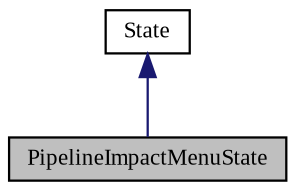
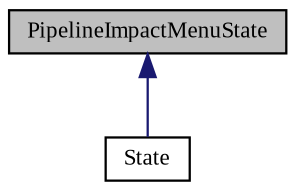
edge "PipelineImpactMenuState" -> "State": reversed
